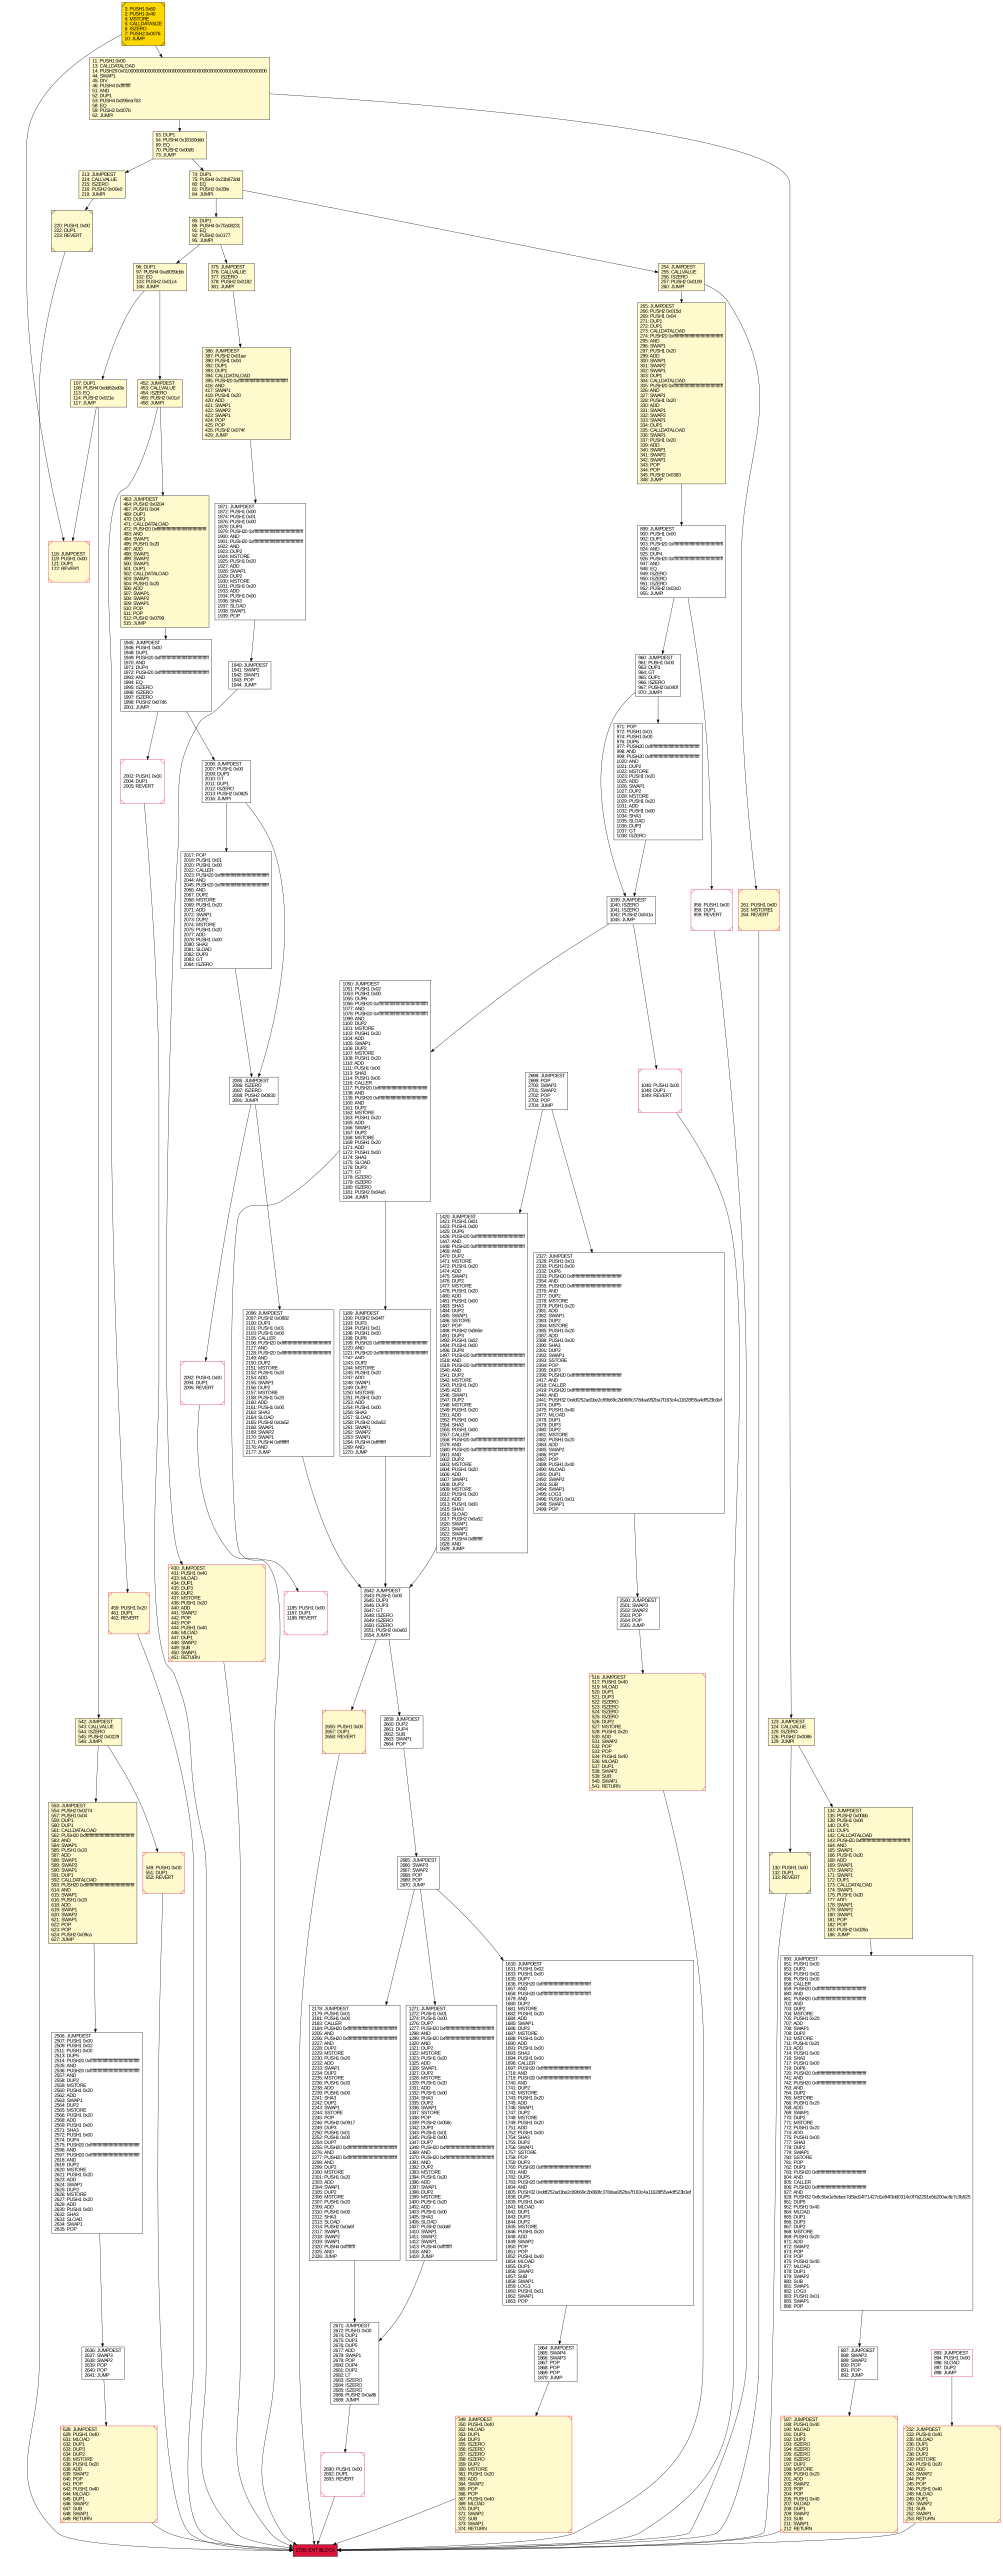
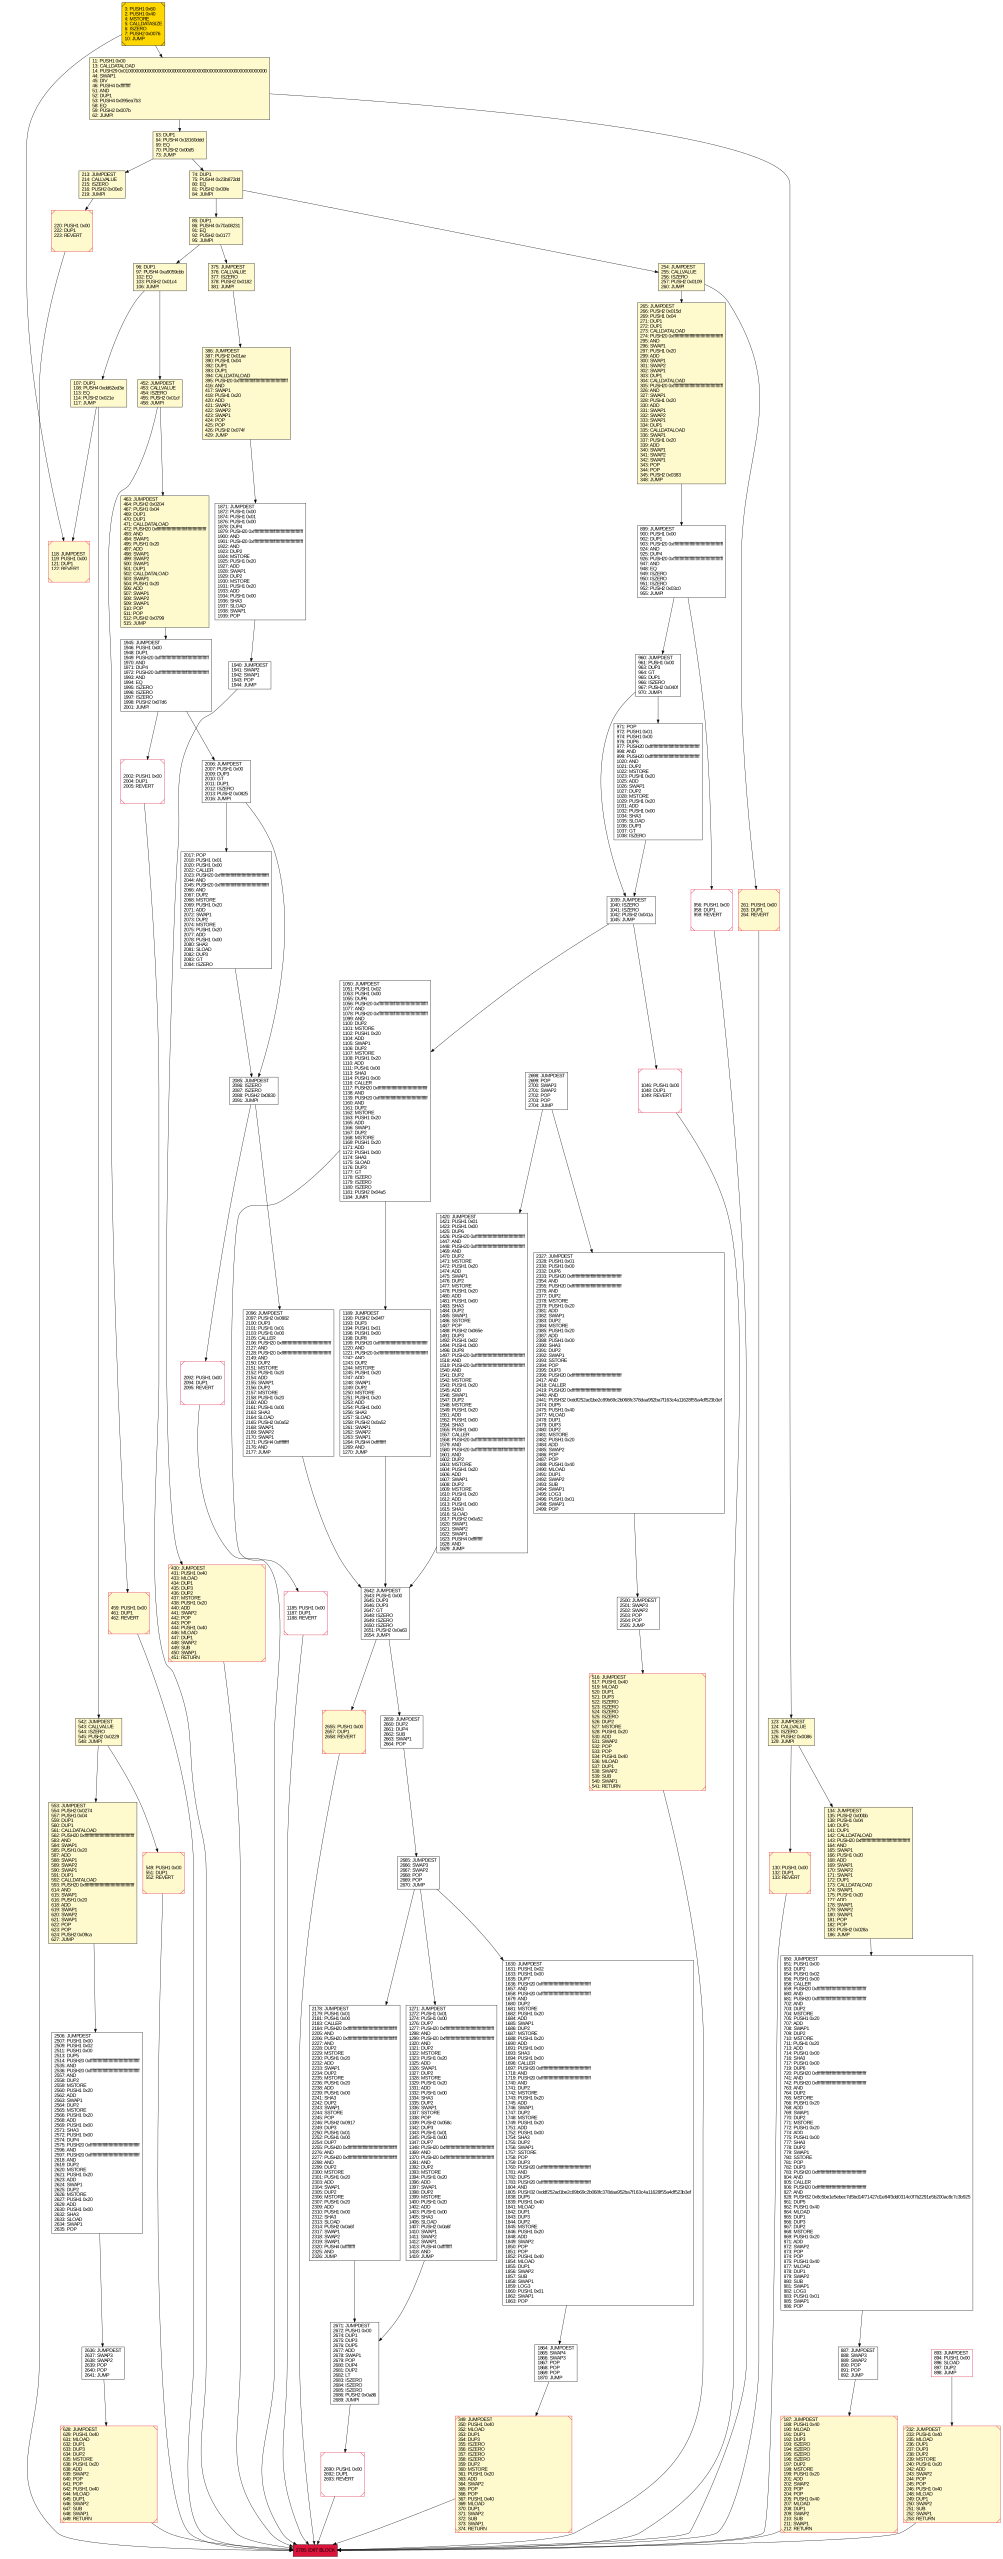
node "220: PUSH1 0x00 222: DUP1 223: REVERT": color black -> crimson
node "261: PUSH1 0x00 263: MSTORE1 264: REVERT": label "261: PUSH1 0x00 263: MSTORE1 264: REVERT" -> "261: PUSH1 0x00 263: DUP1 264: REVERT"
node "459: PUSH1 0x20 461: DUP1 462: REVERT": label "459: PUSH1 0x20 461: DUP1 462: REVERT" -> "459: PUSH1 0x00 461: DUP1 462: REVERT"
node "130: PUSH1 0x00 132: DUP1 133: REVERT": color black -> crimson
edge "1185: PUSH1 0x00 1187: DUP1 1188: REVERT" -> "2705: EXIT BLOCK": added
